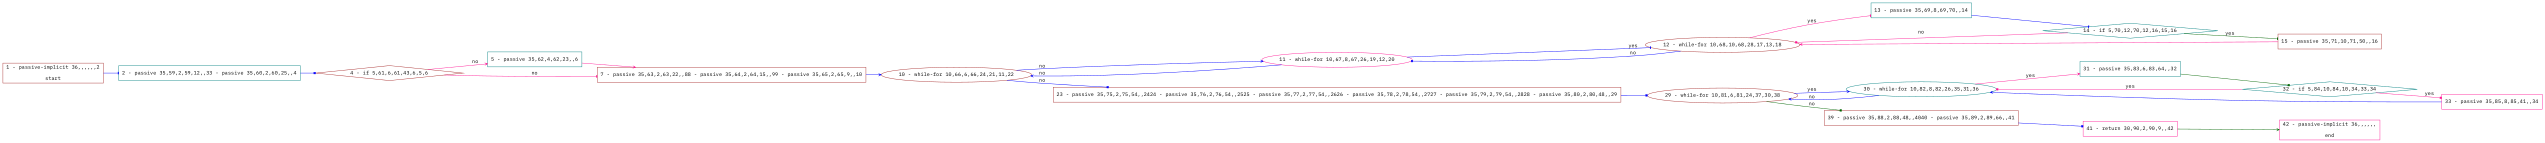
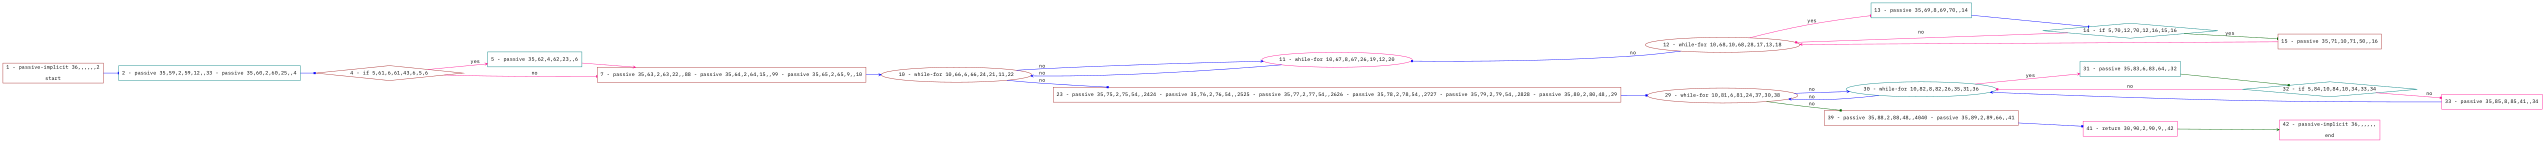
edge "11 - while-for 10,67,8,67,26,19,12,20" -> "12 - while-for 10,68,10,68,28,17,13,18": removed, label "yes"
edge "4 - if 5,61,6,61,43,6,5,6" -> "5 - passive 35,62,4,62,23,,6": label "no" -> "yes"
edge "32 - if 5,84,10,84,10,34,33,34" -> "30 - while-for 10,82,8,82,26,35,31,36": label "yes" -> "no"
edge "29 - while-for 10,81,6,81,24,37,30,38" -> "30 - while-for 10,82,8,82,26,35,31,36": label "yes" -> "no"
edge "32 - if 5,84,10,84,10,34,33,34" -> "33 - passive 35,85,8,85,41,,34": label "yes" -> "no"
